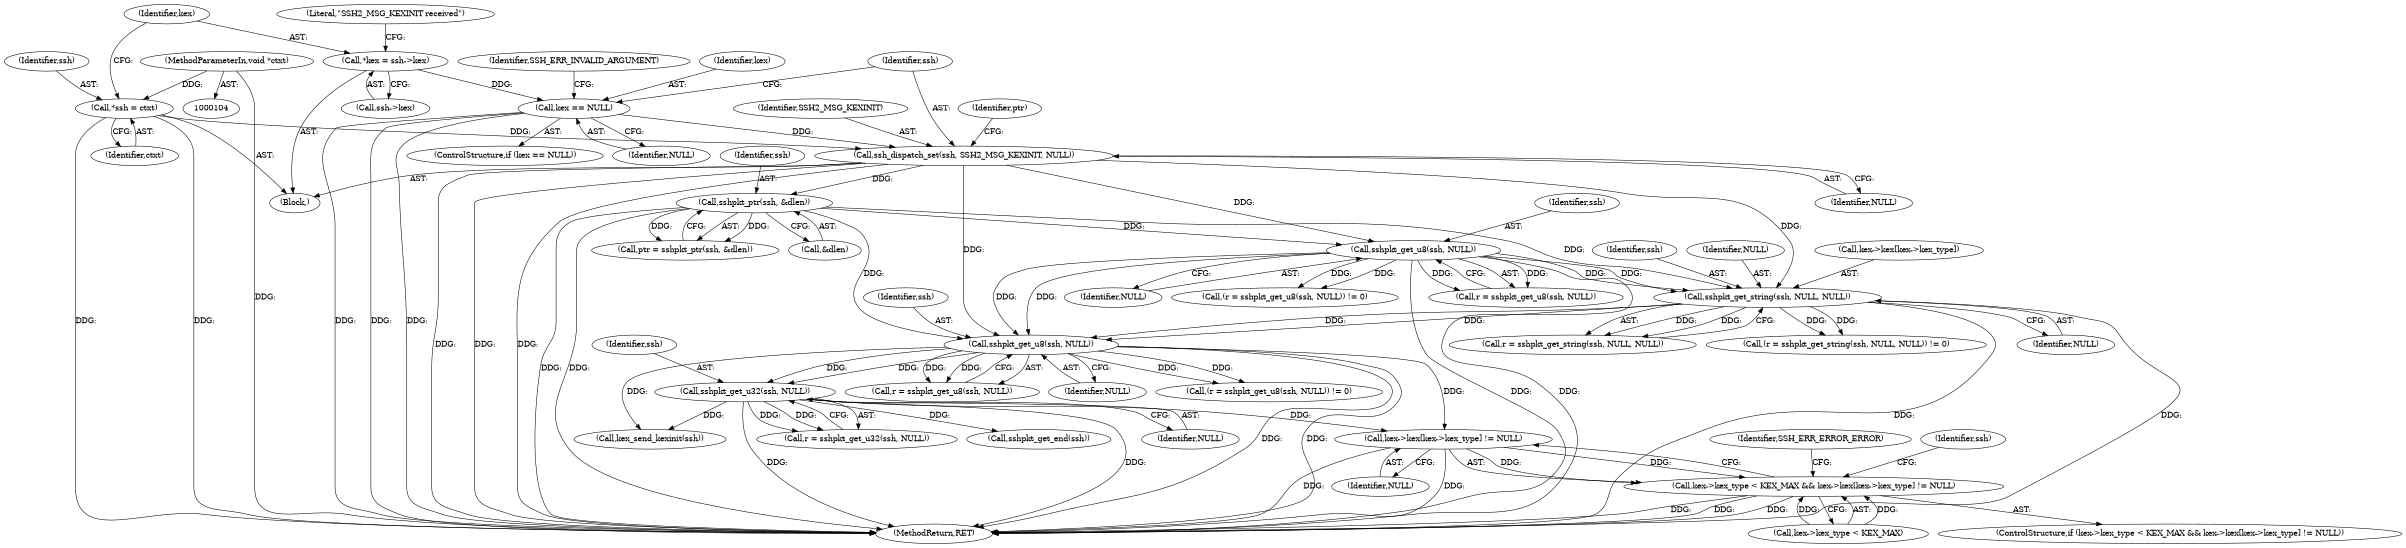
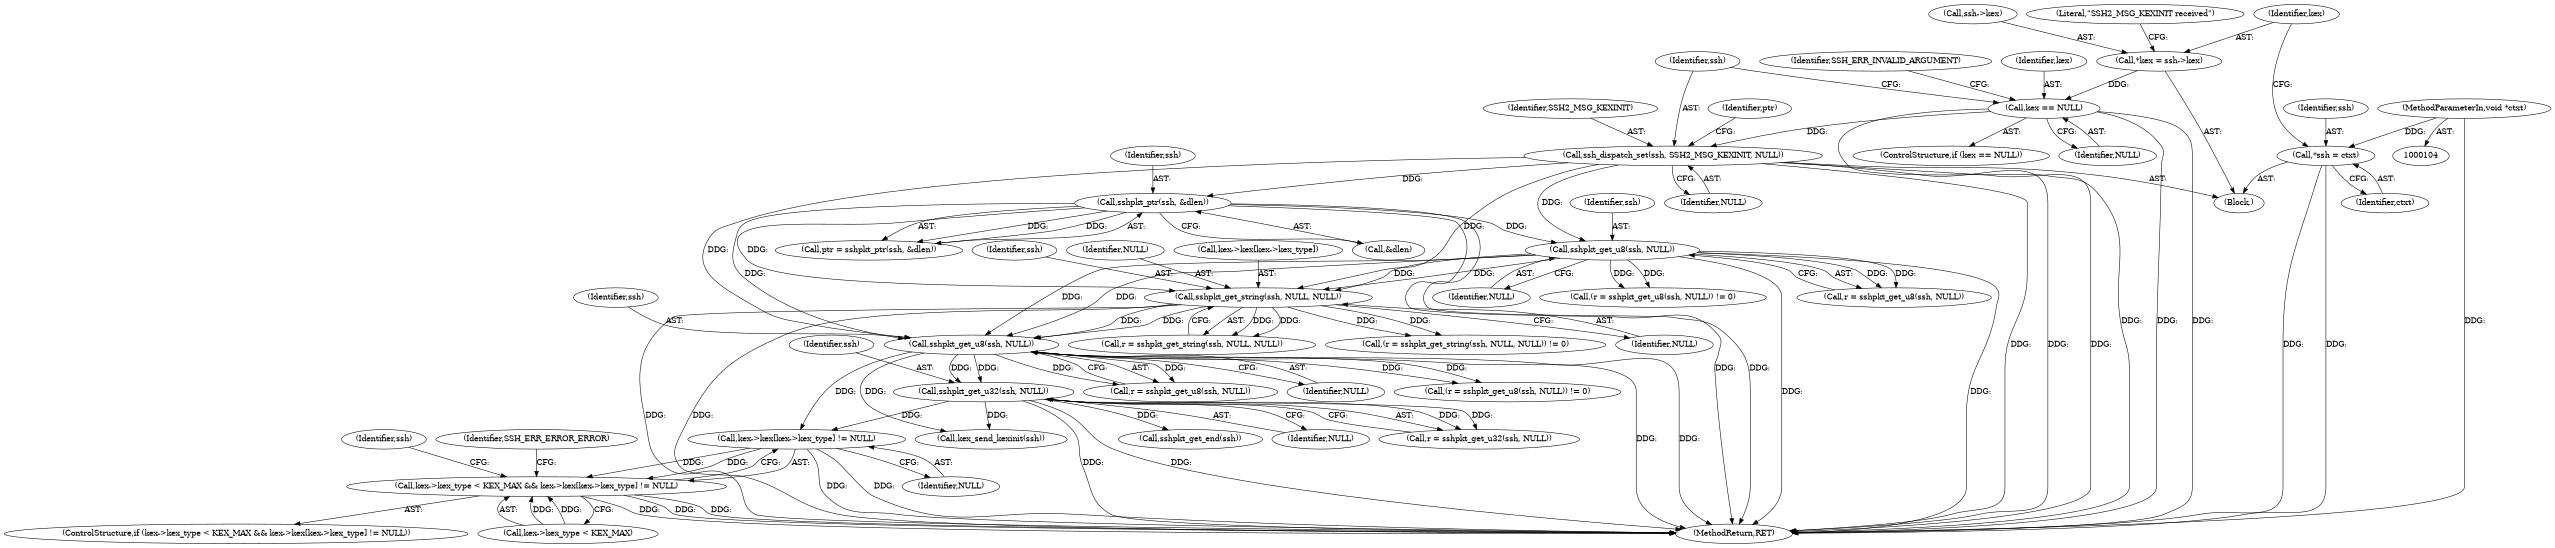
edge "(Call,*kex = ssh->kex)" -> "(Call,ssh->kex)": removed, label "CFG:"
edge "(Call,*ssh = ctxt)" -> "(Call,ssh_dispatch_set(ssh, SSH2_MSG_KEXINIT, NULL))": removed, label "DDG:"
edge "(Call,ptr = sshpkt_ptr(ssh, &dlen))" -> "(Call,sshpkt_ptr(ssh, &dlen))": label "CFG: " -> "AST: "
